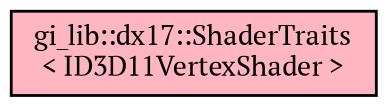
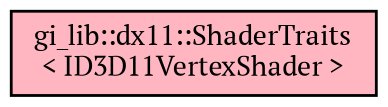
node "gi_lib::dx17::ShaderTraits < ID3D11VertexShader >": label "gi_lib::dx17::ShaderTraits < ID3D11VertexShader >" -> "gi_lib::dx11::ShaderTraits < ID3D11VertexShader >"
